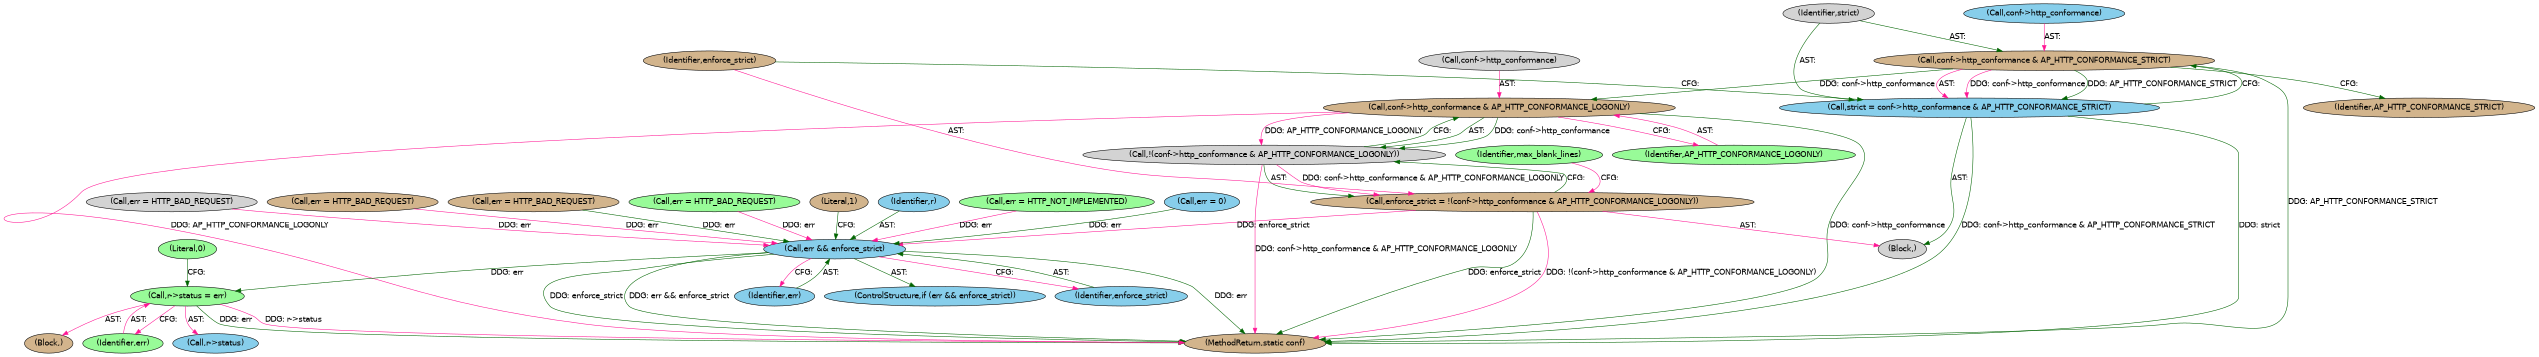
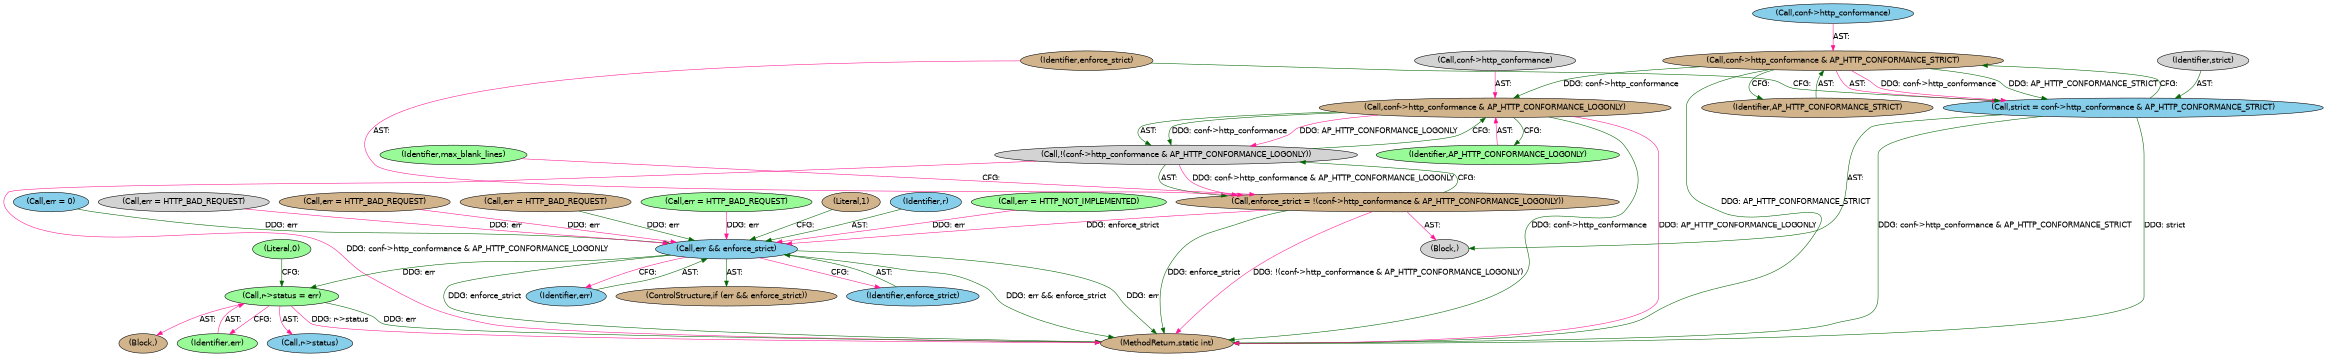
edge "(Identifier,strict)" -> "(Call,conf->http_conformance & AP_HTTP_CONFORMANCE_STRICT)": now "(Identifier,AP_HTTP_CONFORMANCE_STRICT)" -> "(Call,conf->http_conformance & AP_HTTP_CONFORMANCE_STRICT)"
edge "(Call,conf->http_conformance & AP_HTTP_CONFORMANCE_LOGONLY)" -> "(Identifier,AP_HTTP_CONFORMANCE_LOGONLY)": color deeppink -> darkgreen
node "(ControlStructure,if (err && enforce_strict))": fillcolor skyblue -> tan
node "(MethodReturn,static conf)": label "(MethodReturn,static conf)" -> "(MethodReturn,static int)"
